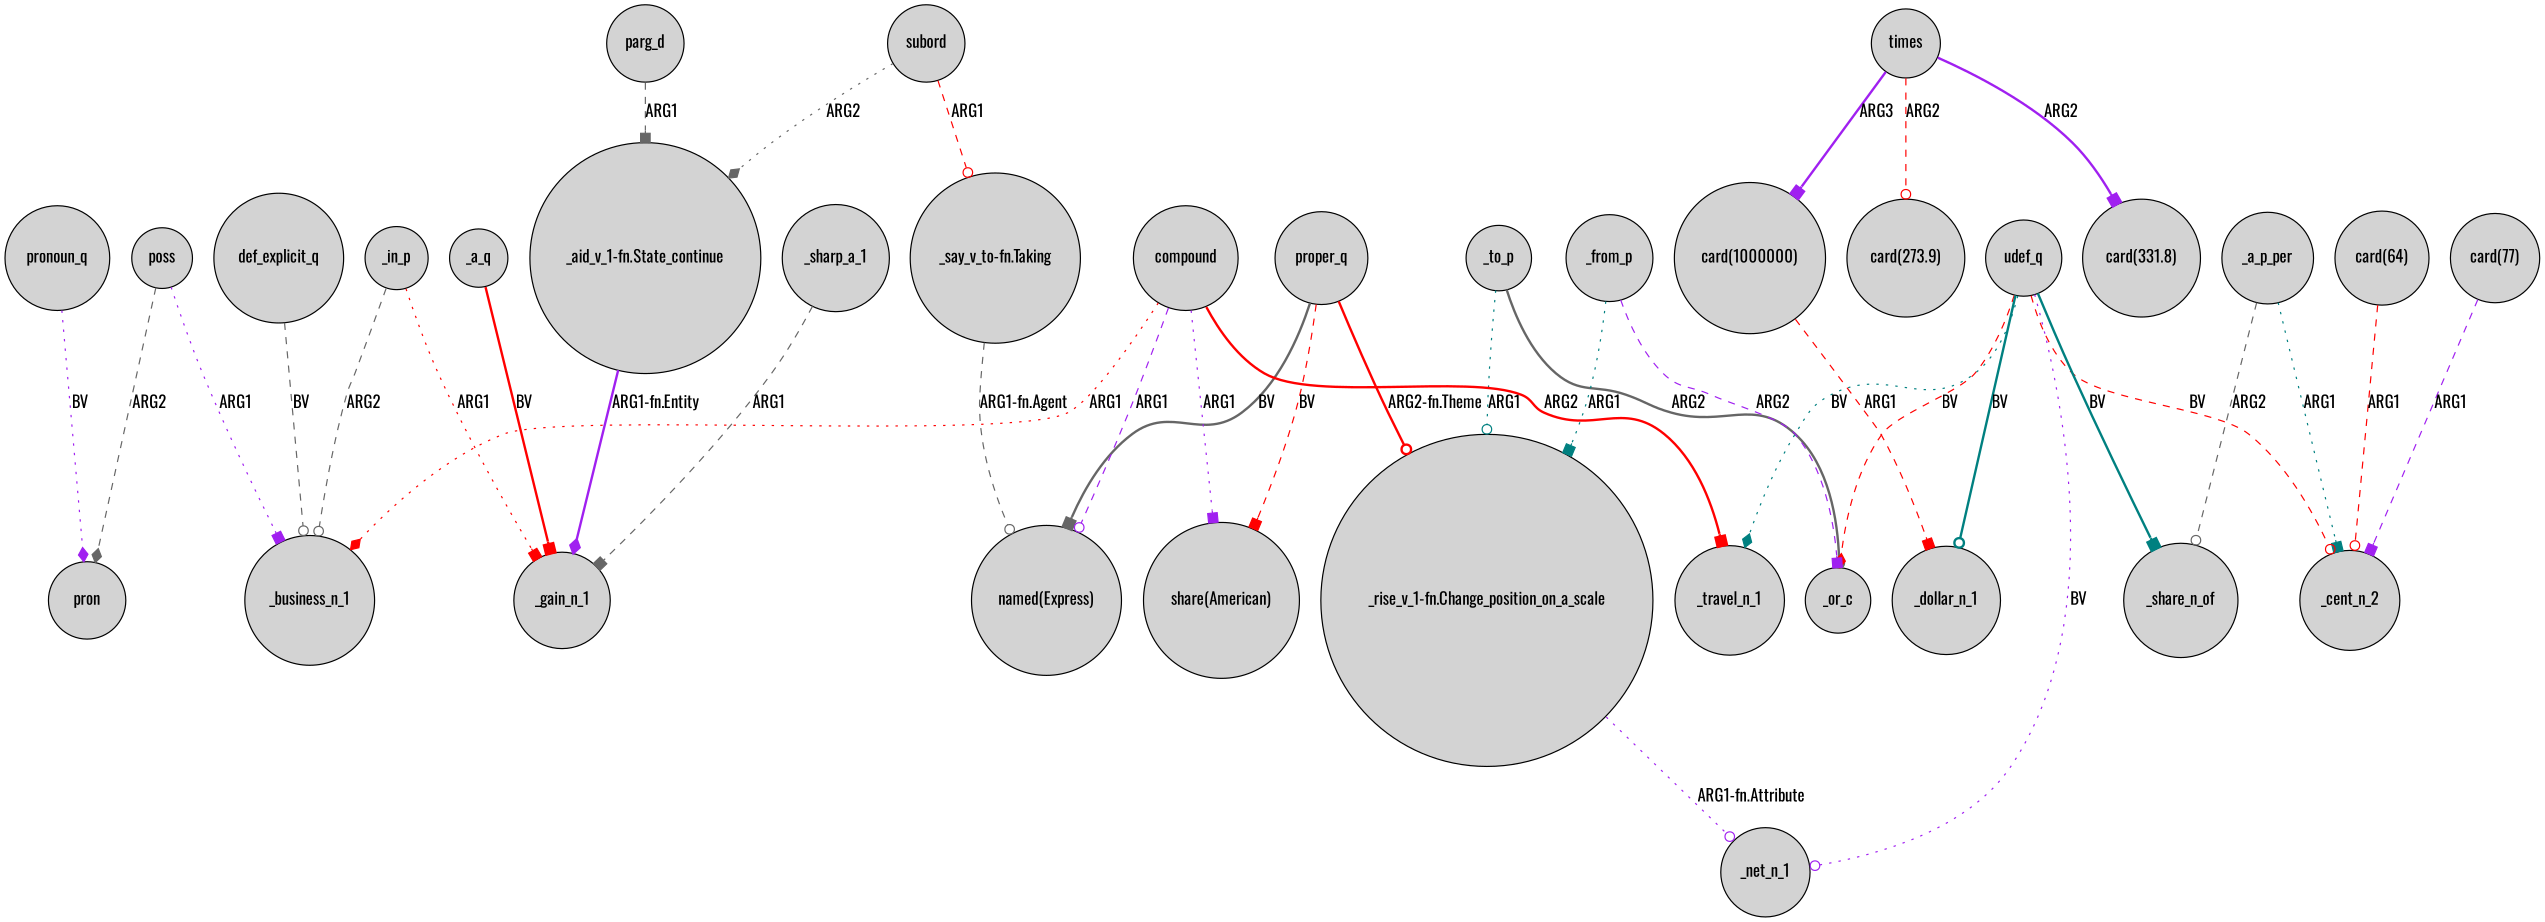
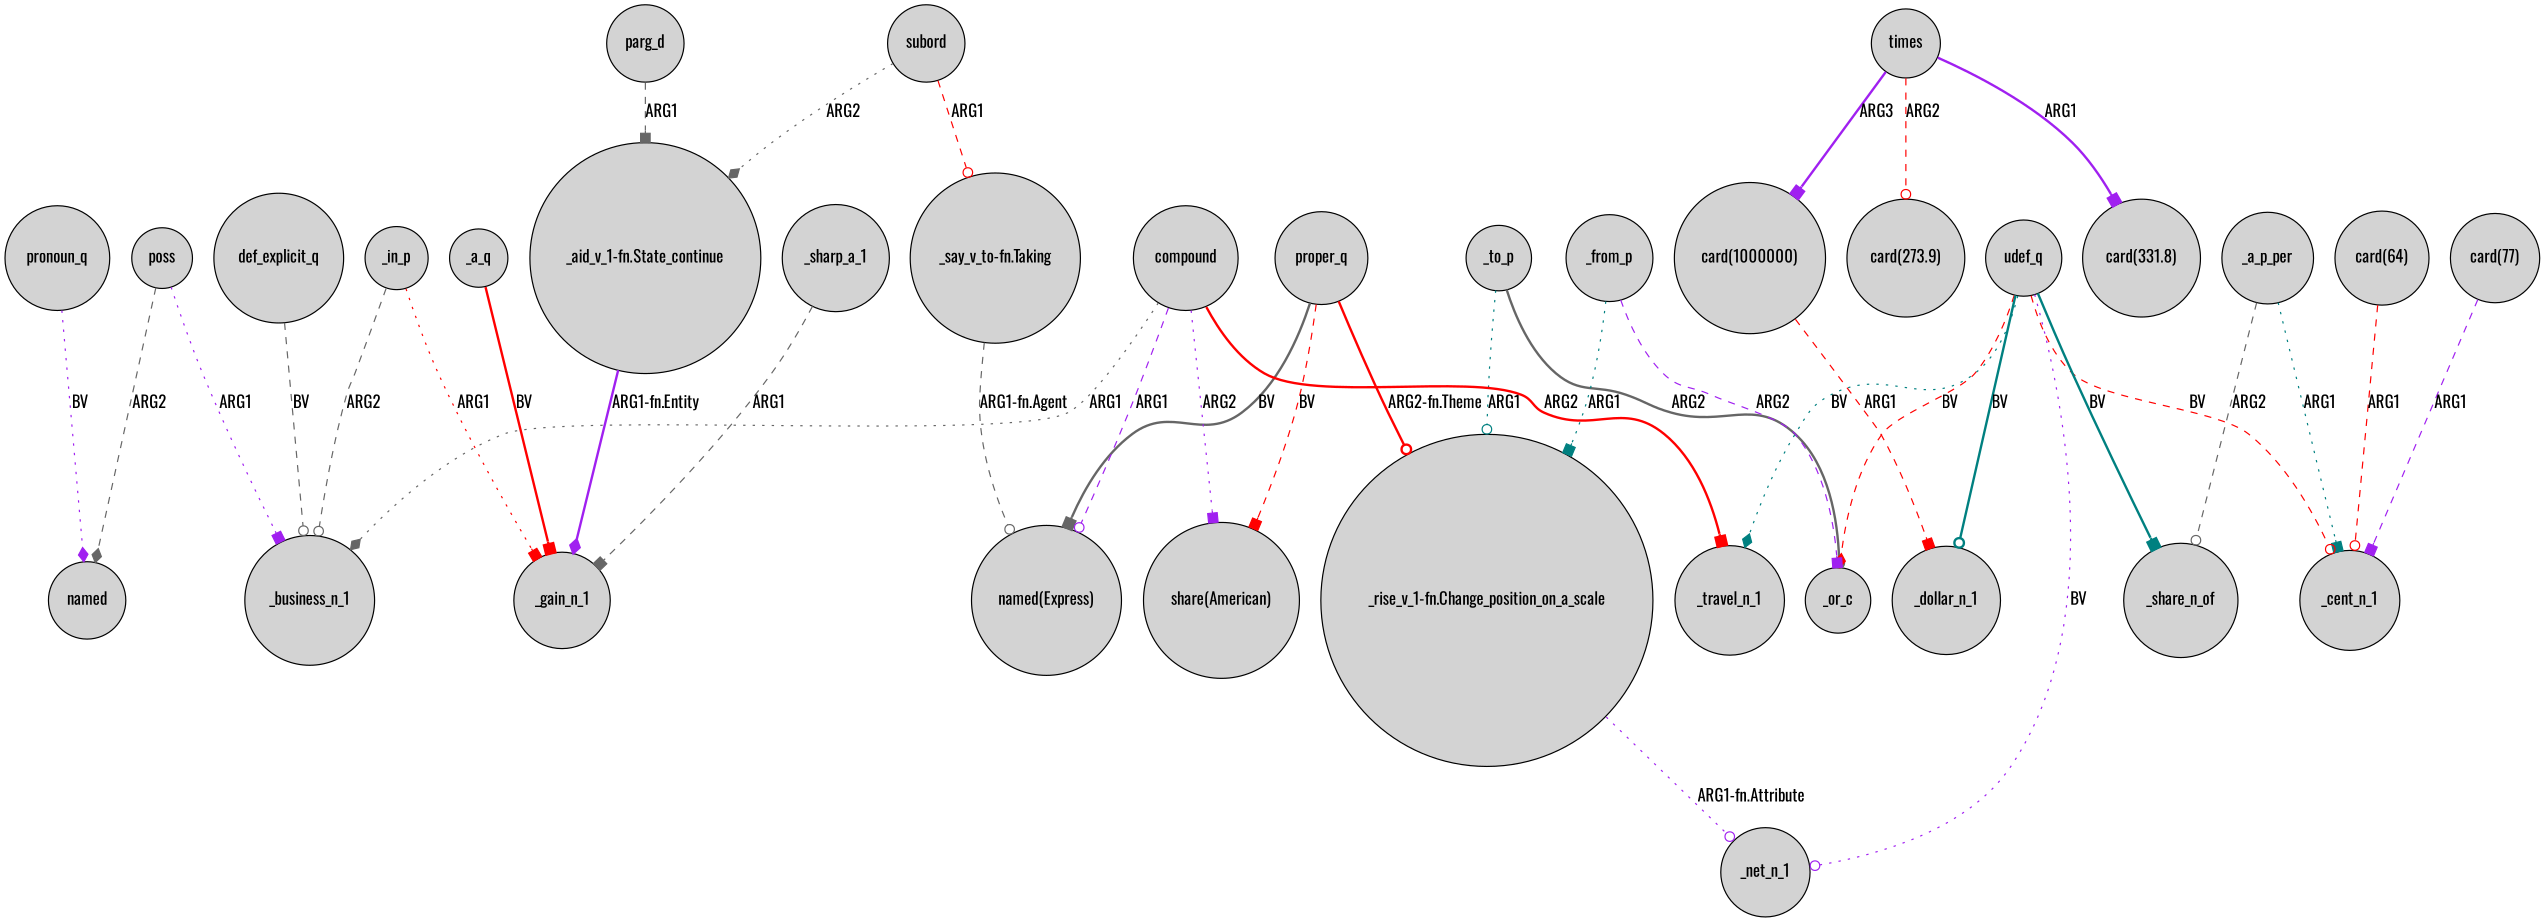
edge "times" -> "card(331.8)": label "ARG2" -> "ARG1"
edge "compound" -> "share(American)": label "ARG1" -> "ARG2"
edge "compound" -> "_business_n_1": color red -> gray40
node "pron": label "pron" -> "named"
node "_cent_n_2": label "_cent_n_2" -> "_cent_n_1"
